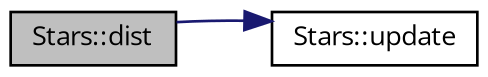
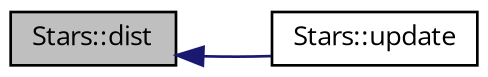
edge "Stars::dist" -> "Stars::update": reversed
